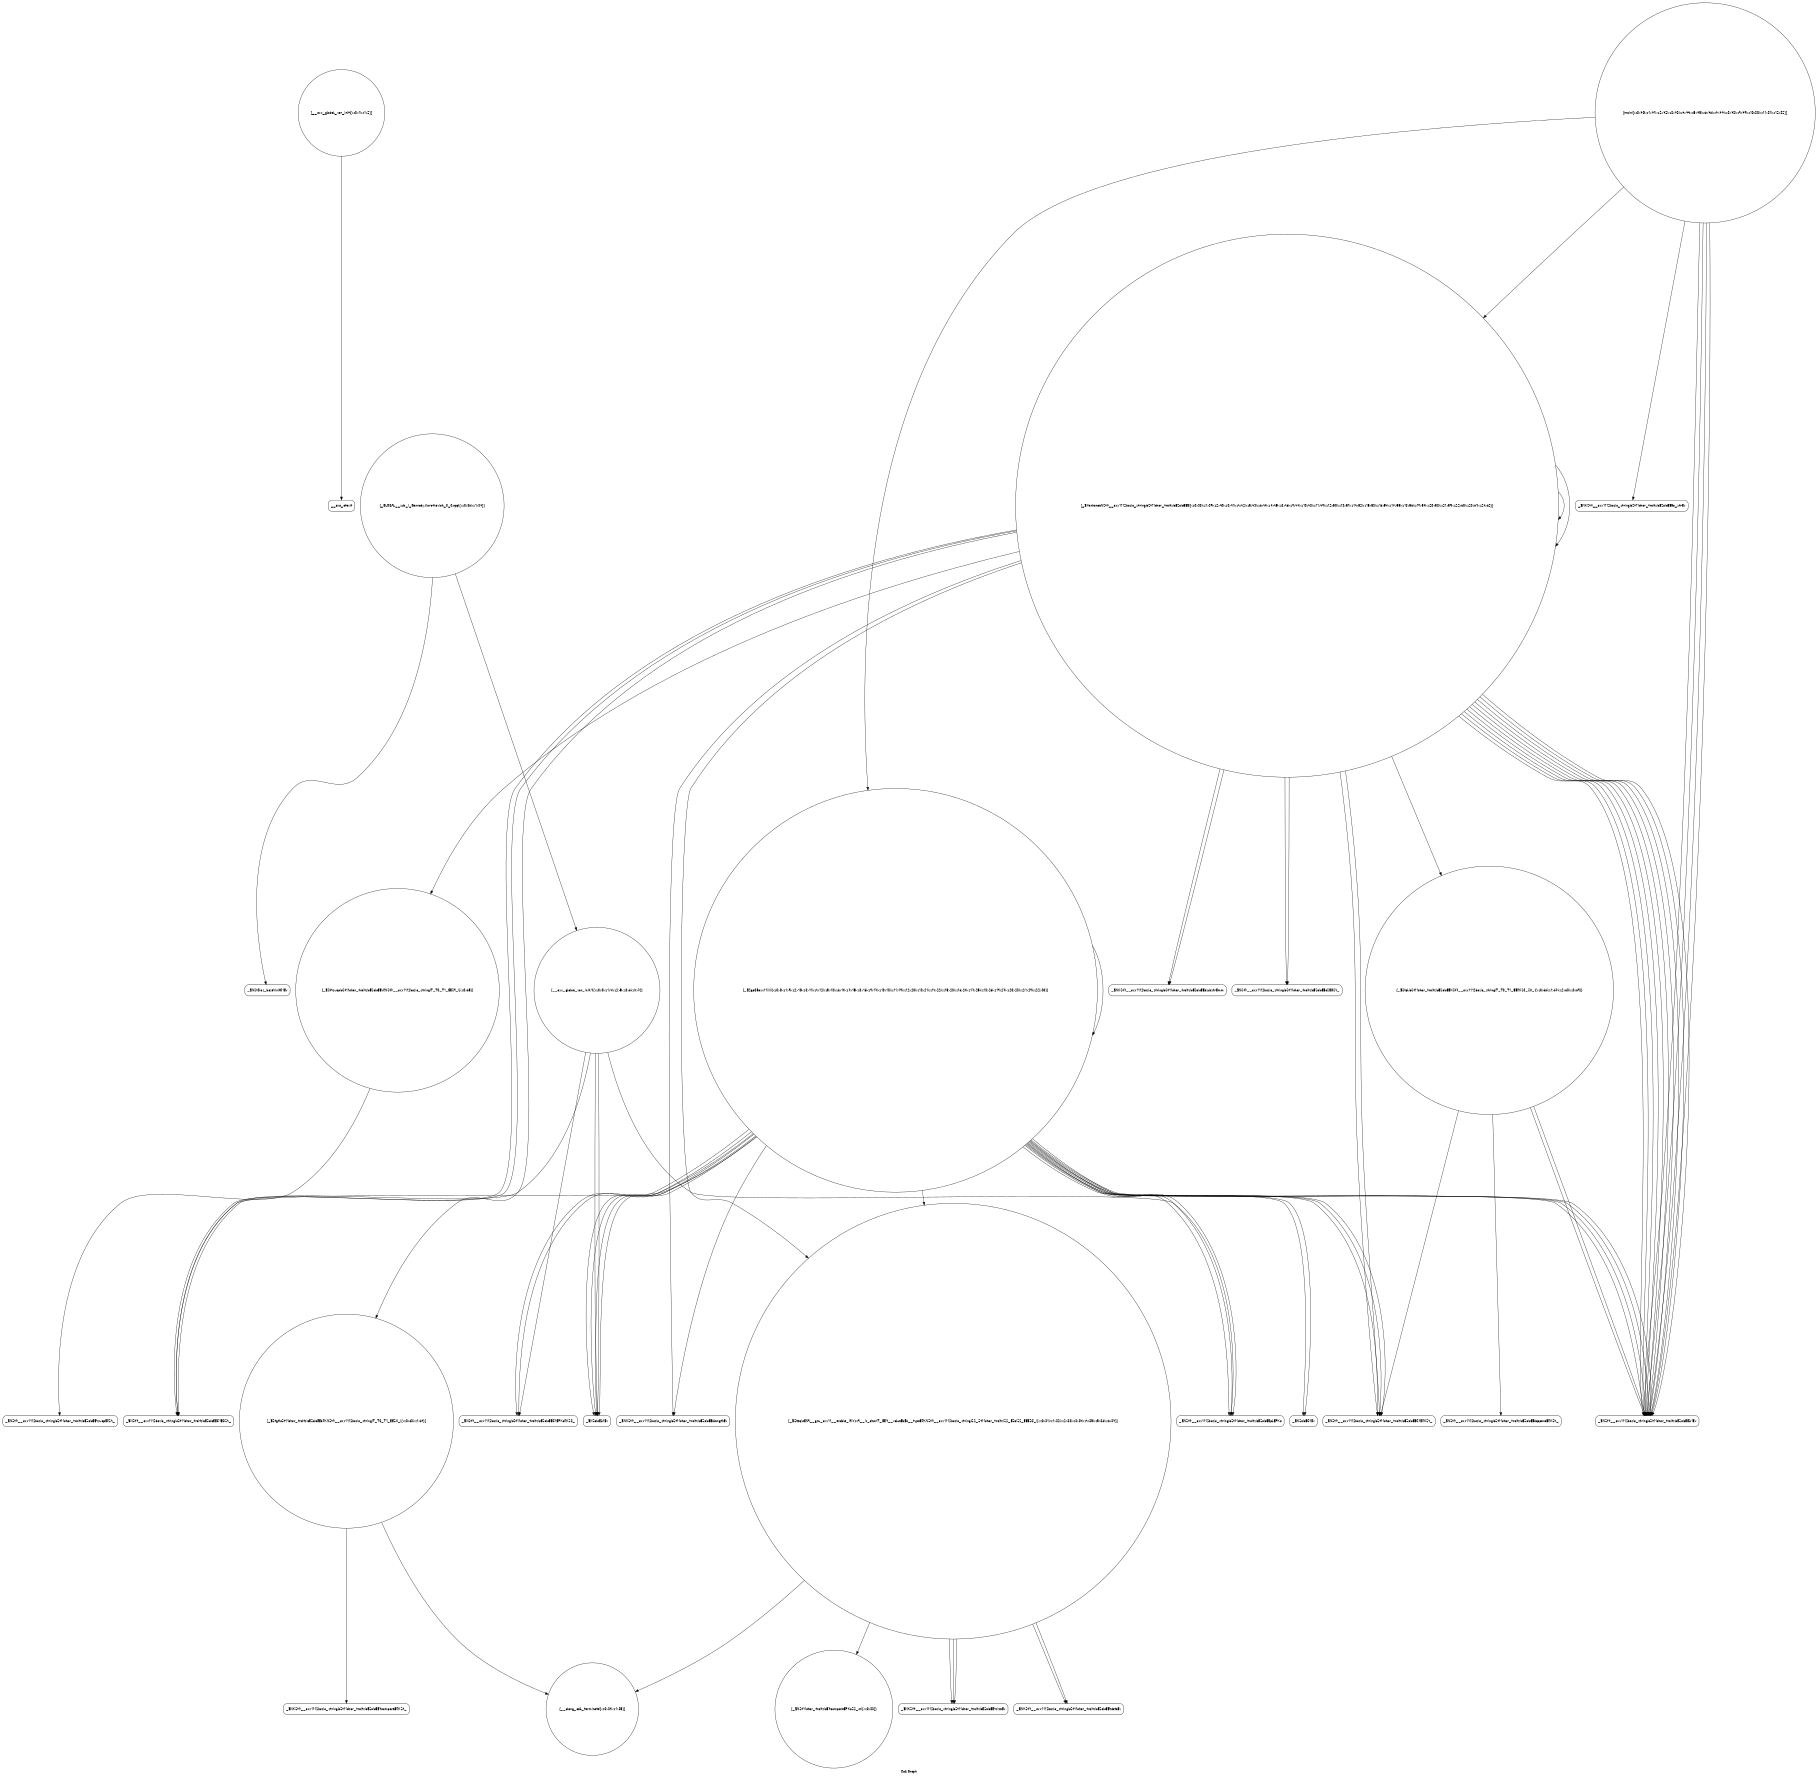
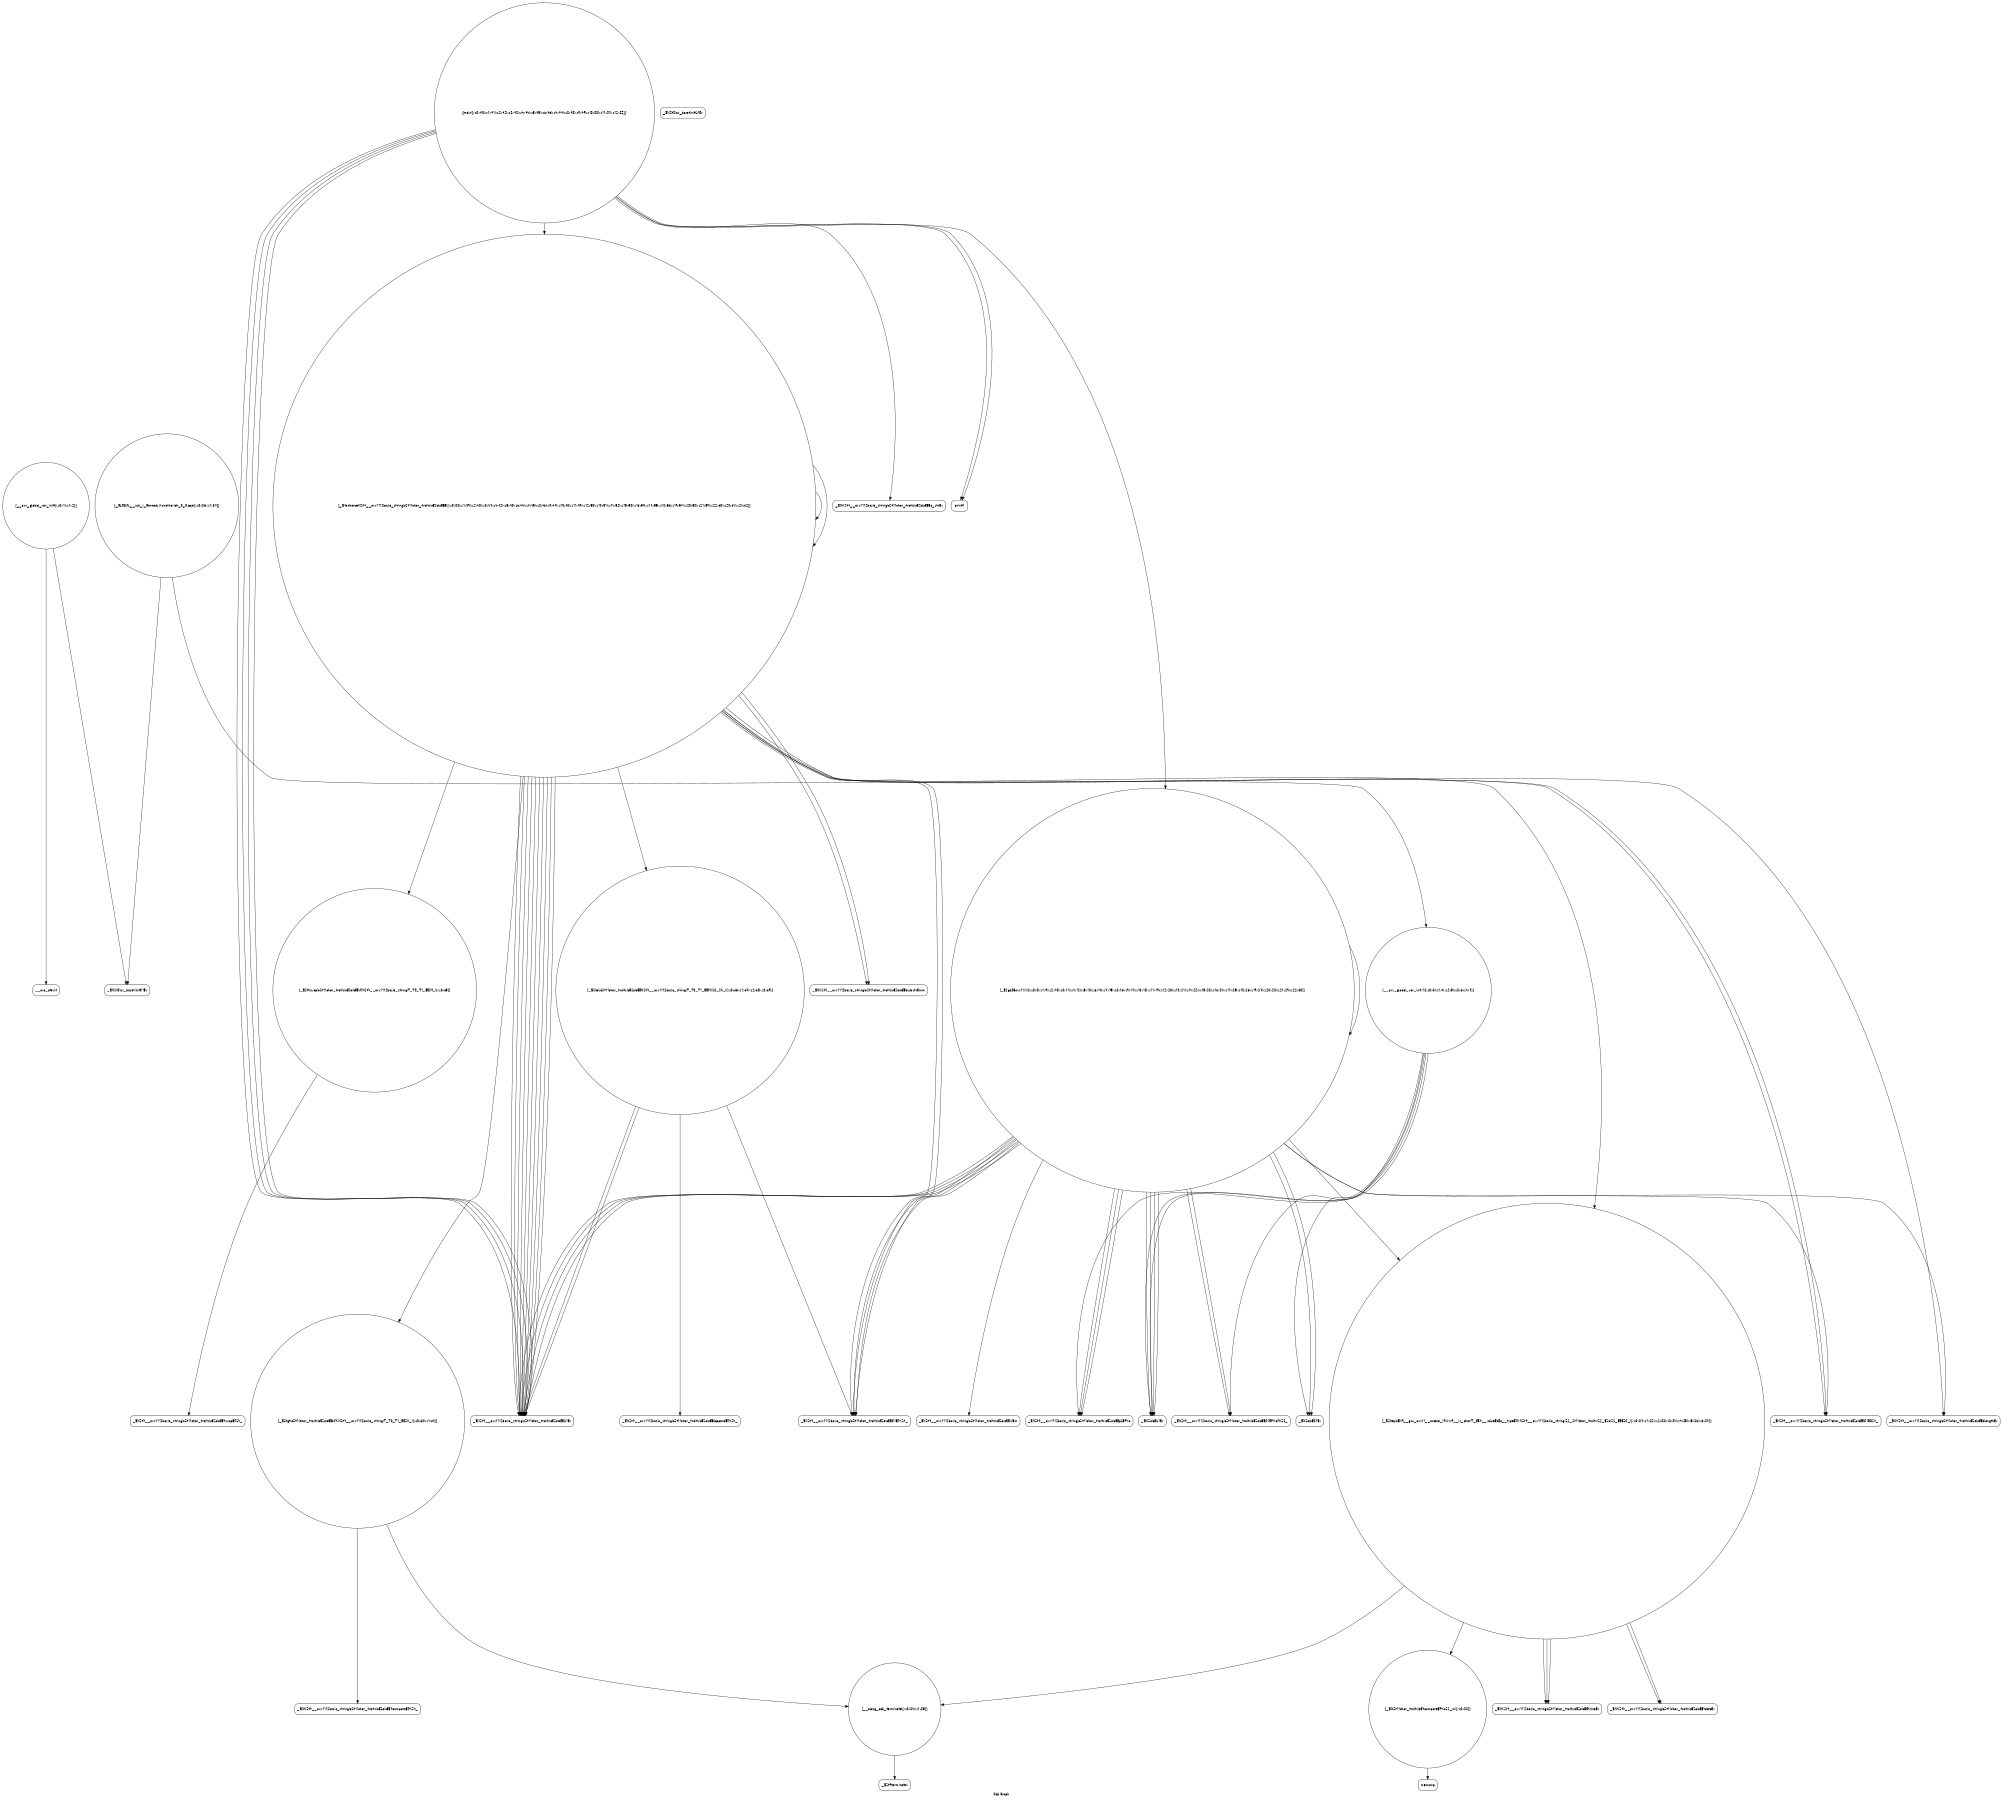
node "_ZNSt8ios_base4InitD1Ev": added
node "printf": added
edge "{__cxx_global_var_init|{<s0>1|<s1>2}}" -> "_ZNSt8ios_base4InitC1Ev": added
node "_ZNSt7__cxx1112basic_stringIcSt11char_traitsIcESaIcEEaSEOS4_": removed
edge "{__cxx_global_var_init.1|{<s0>3|<s1>4|<s2>5|<s3>6|<s4>7}}" -> "_ZNSt7__cxx1112basic_stringIcSt11char_traitsIcESaIcEEC1EOS4_": now "{__cxx_global_var_init.1|{<s0>3|<s1>4|<s2>5|<s3>6|<s4>7}}" -> "_ZNSaIcEC1Ev"
node "_ZNSt7__cxx1112basic_stringIcSt11char_traitsIcESaIcEEixEm": added
node "_ZSt9terminatev": added
node "memcmp": added
